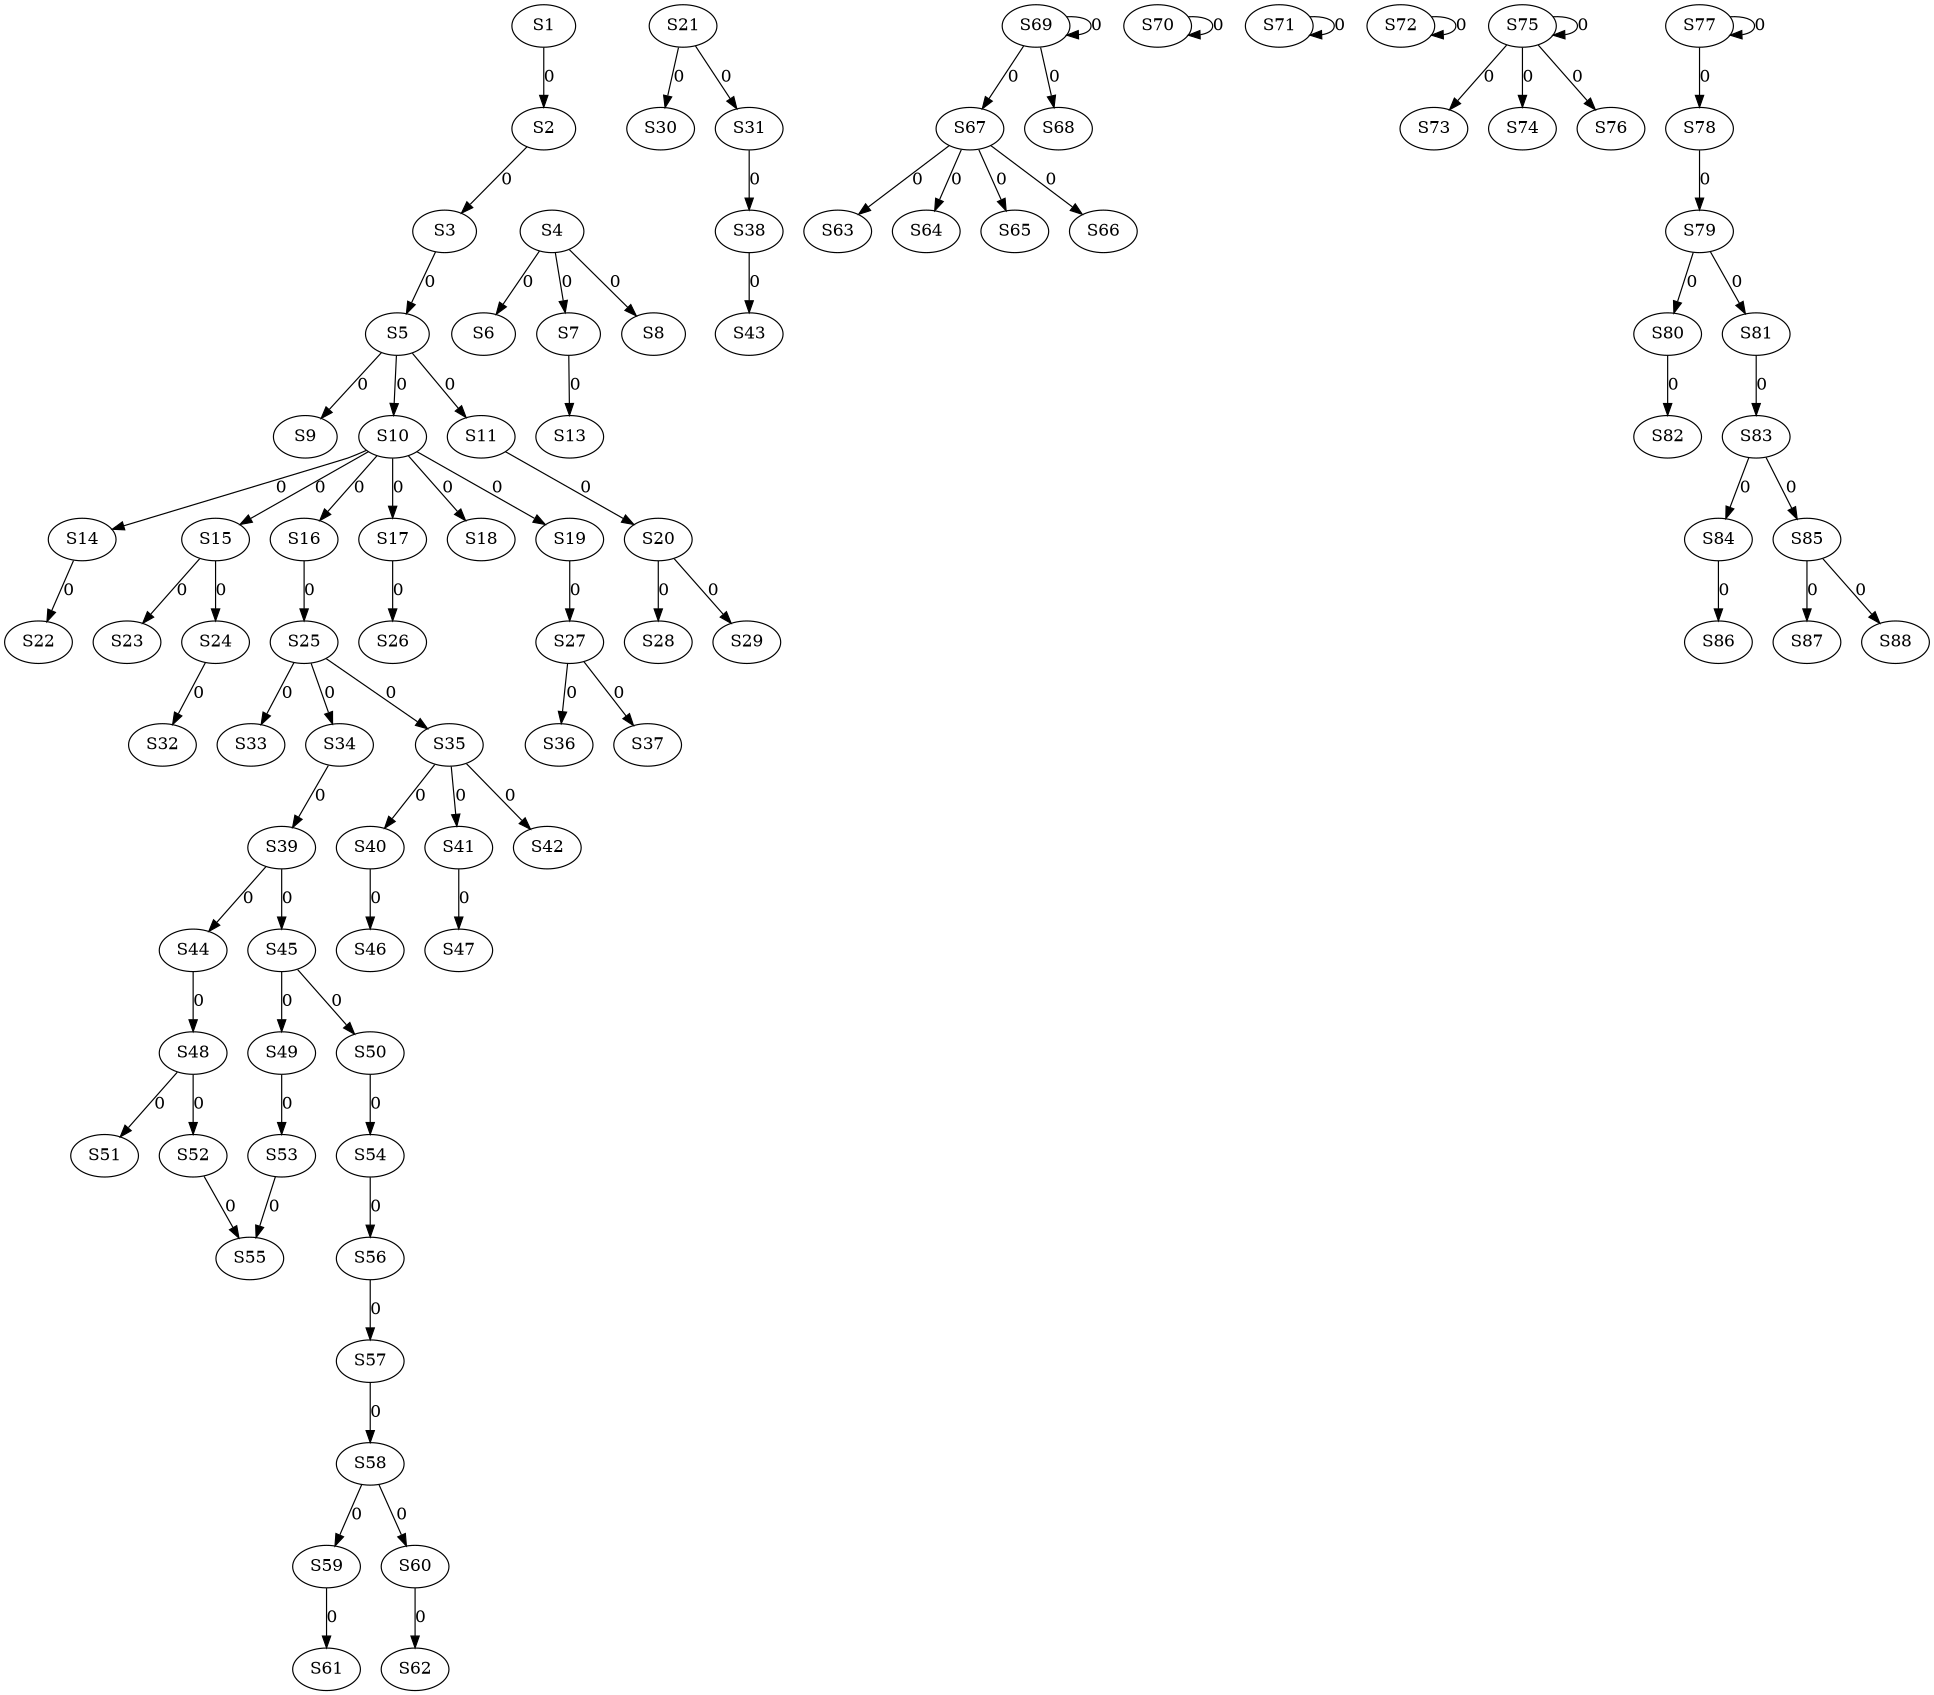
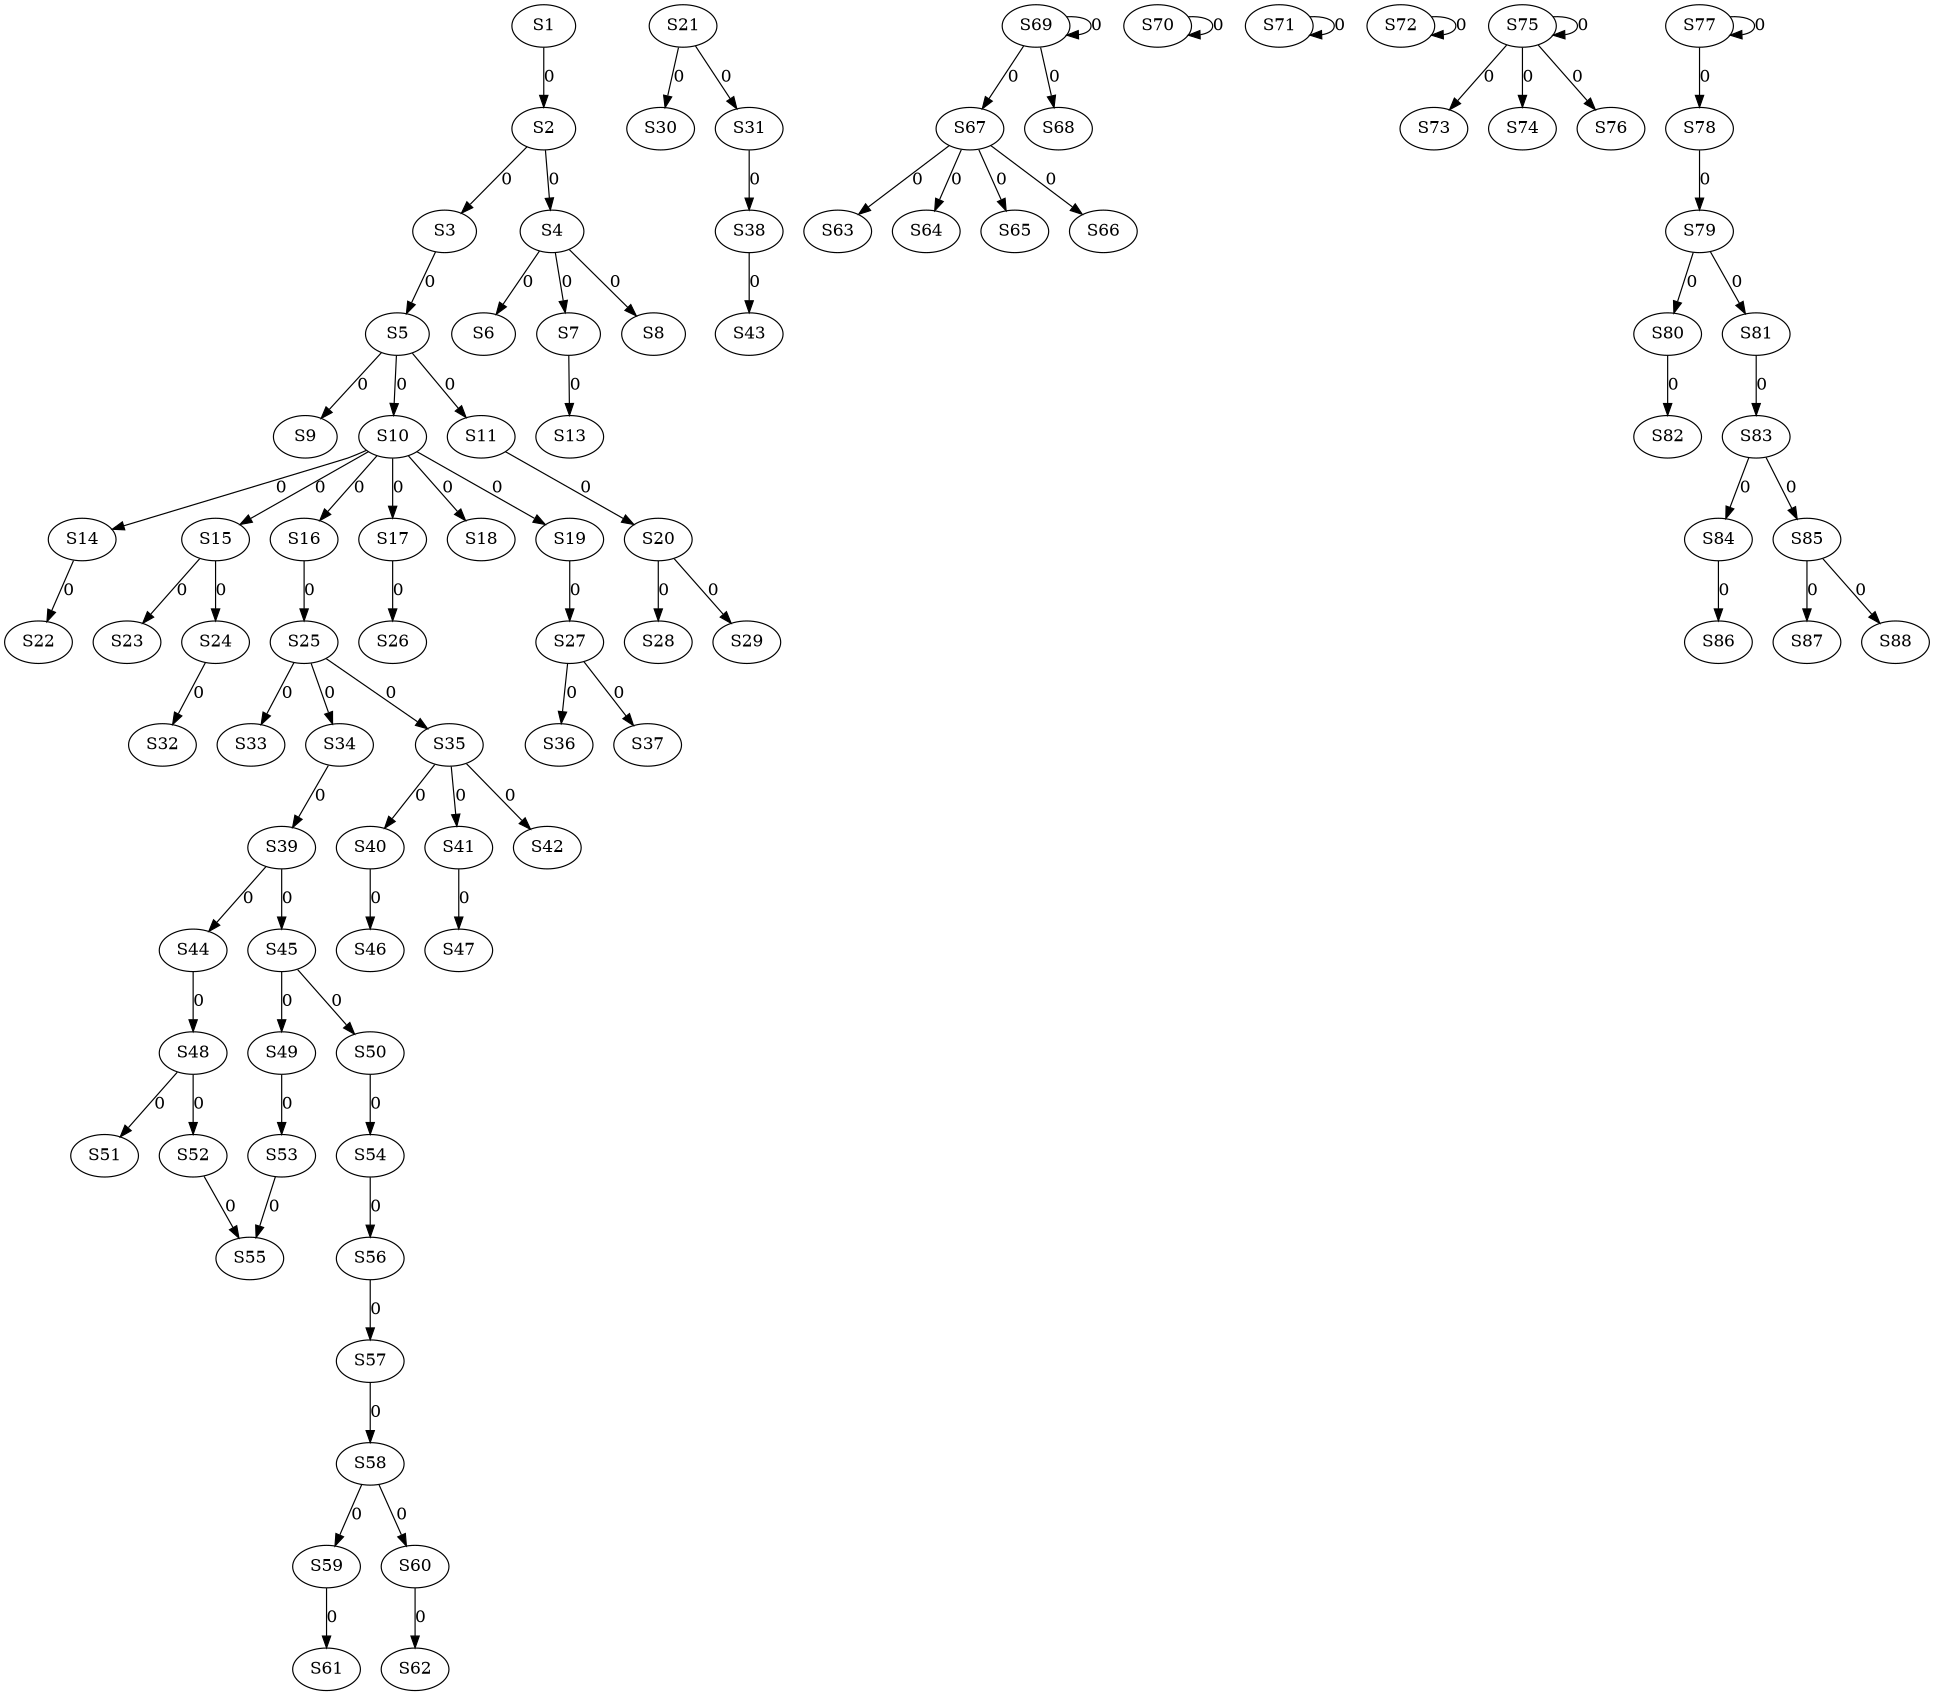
edge "S2" -> "S4": added, label "0"
